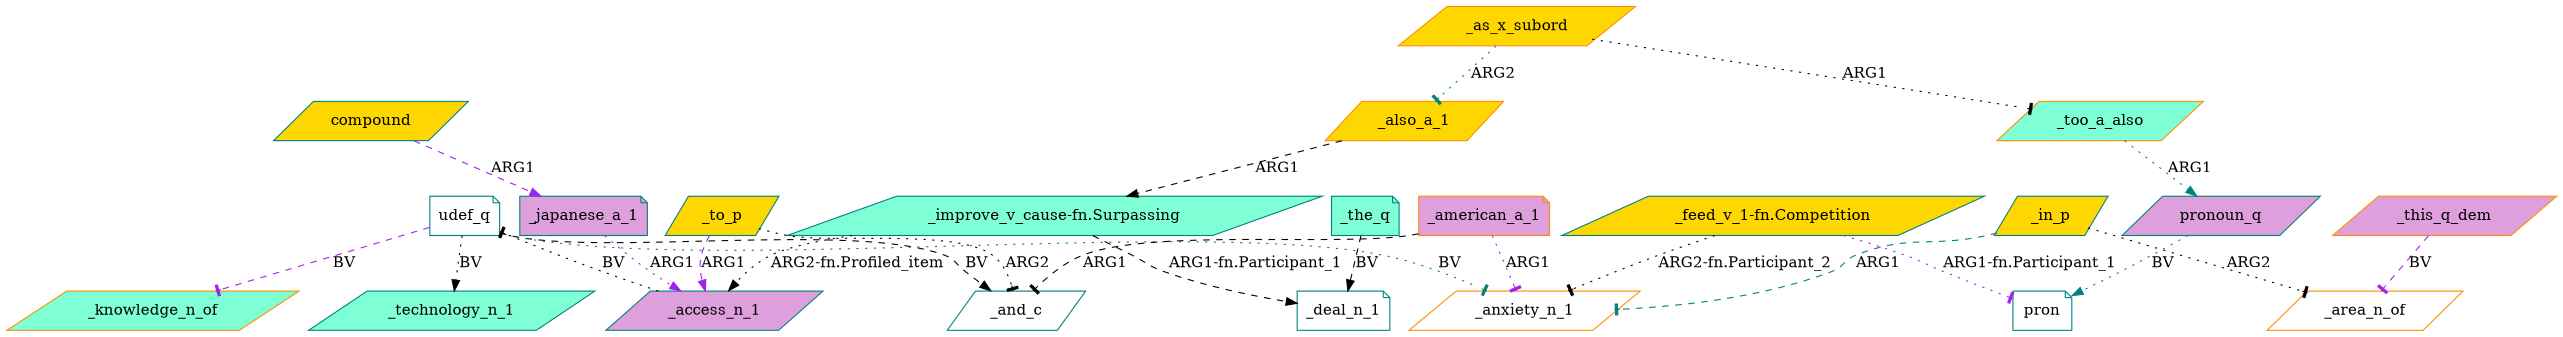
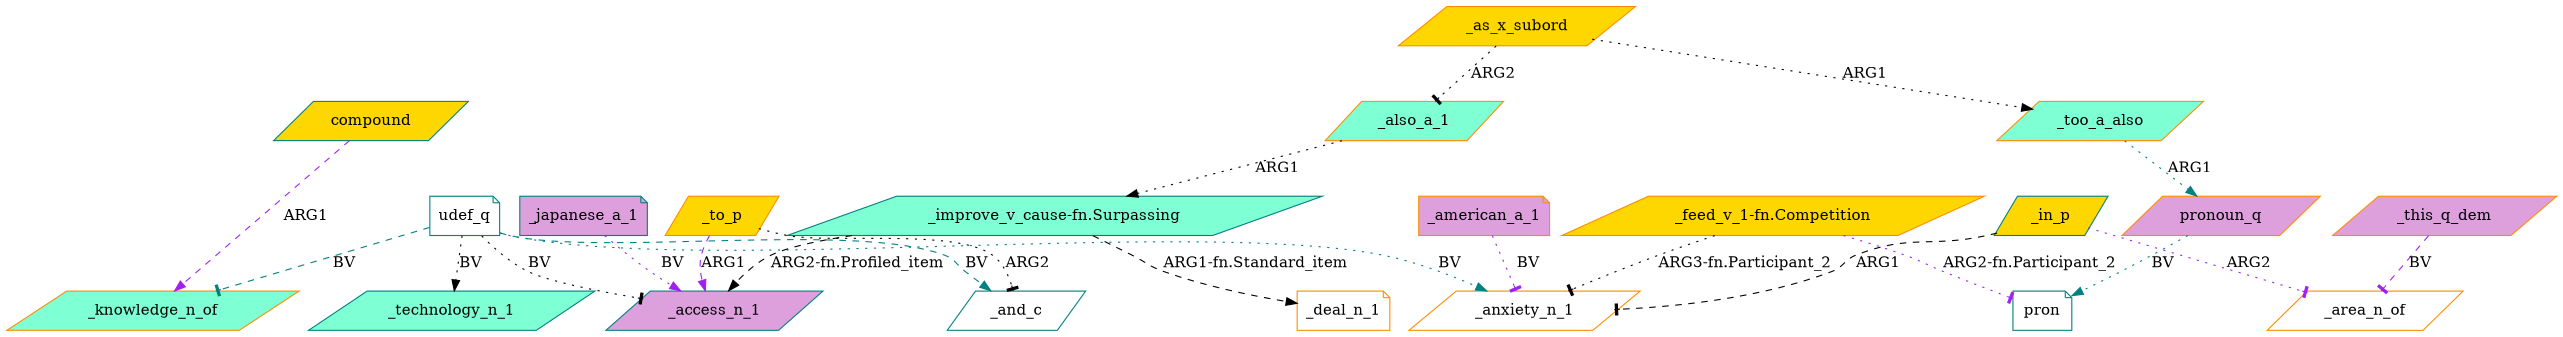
edge "_as_x_subord" -> "_also_a_1": color teal -> black
edge "_as_x_subord" -> "_too_a_also": arrowhead tee -> normal
node "_also_a_1": fillcolor gold -> aquamarine
edge "compound" -> "_japanese_a_1": now "compound" -> "_knowledge_n_of"
edge "_also_a_1" -> "_improve_v_cause-fn.Surpassing": style dashed -> dotted
node "_to_p": color teal -> darkorange
node "_the_q": removed
node "_feed_v_1-fn.Competition": color teal -> darkorange
node "pronoun_q": color teal -> darkorange
edge "_american_a_1" -> "_and_c": removed, label "ARG1"
edge "udef_q" -> "_and_c": color black -> teal
edge "udef_q" -> "_anxiety_n_1": arrowhead tee -> normal
edge "_improve_v_cause-fn.Surpassing" -> "_access_n_1": style dotted -> dashed
edge "udef_q" -> "_knowledge_n_of": color purple -> teal
edge "_in_p" -> "_area_n_of": color black -> purple
edge "_japanese_a_1" -> "_access_n_1": label "ARG1" -> "BV"
edge "_improve_v_cause-fn.Surpassing" -> "_deal_n_1": label "ARG1-fn.Participant_1" -> "ARG1-fn.Standard_item"
edge "_american_a_1" -> "_anxiety_n_1": label "ARG1" -> "BV"
edge "_feed_v_1-fn.Competition" -> "_anxiety_n_1": label "ARG2-fn.Participant_2" -> "ARG3-fn.Participant_2"
edge "_feed_v_1-fn.Competition" -> "pron": label "ARG1-fn.Participant_1" -> "ARG2-fn.Participant_2"
edge "_access_n_1" -> "udef_q": reversed
edge "_in_p" -> "_anxiety_n_1": color teal -> black
node "_deal_n_1": color teal -> darkorange
